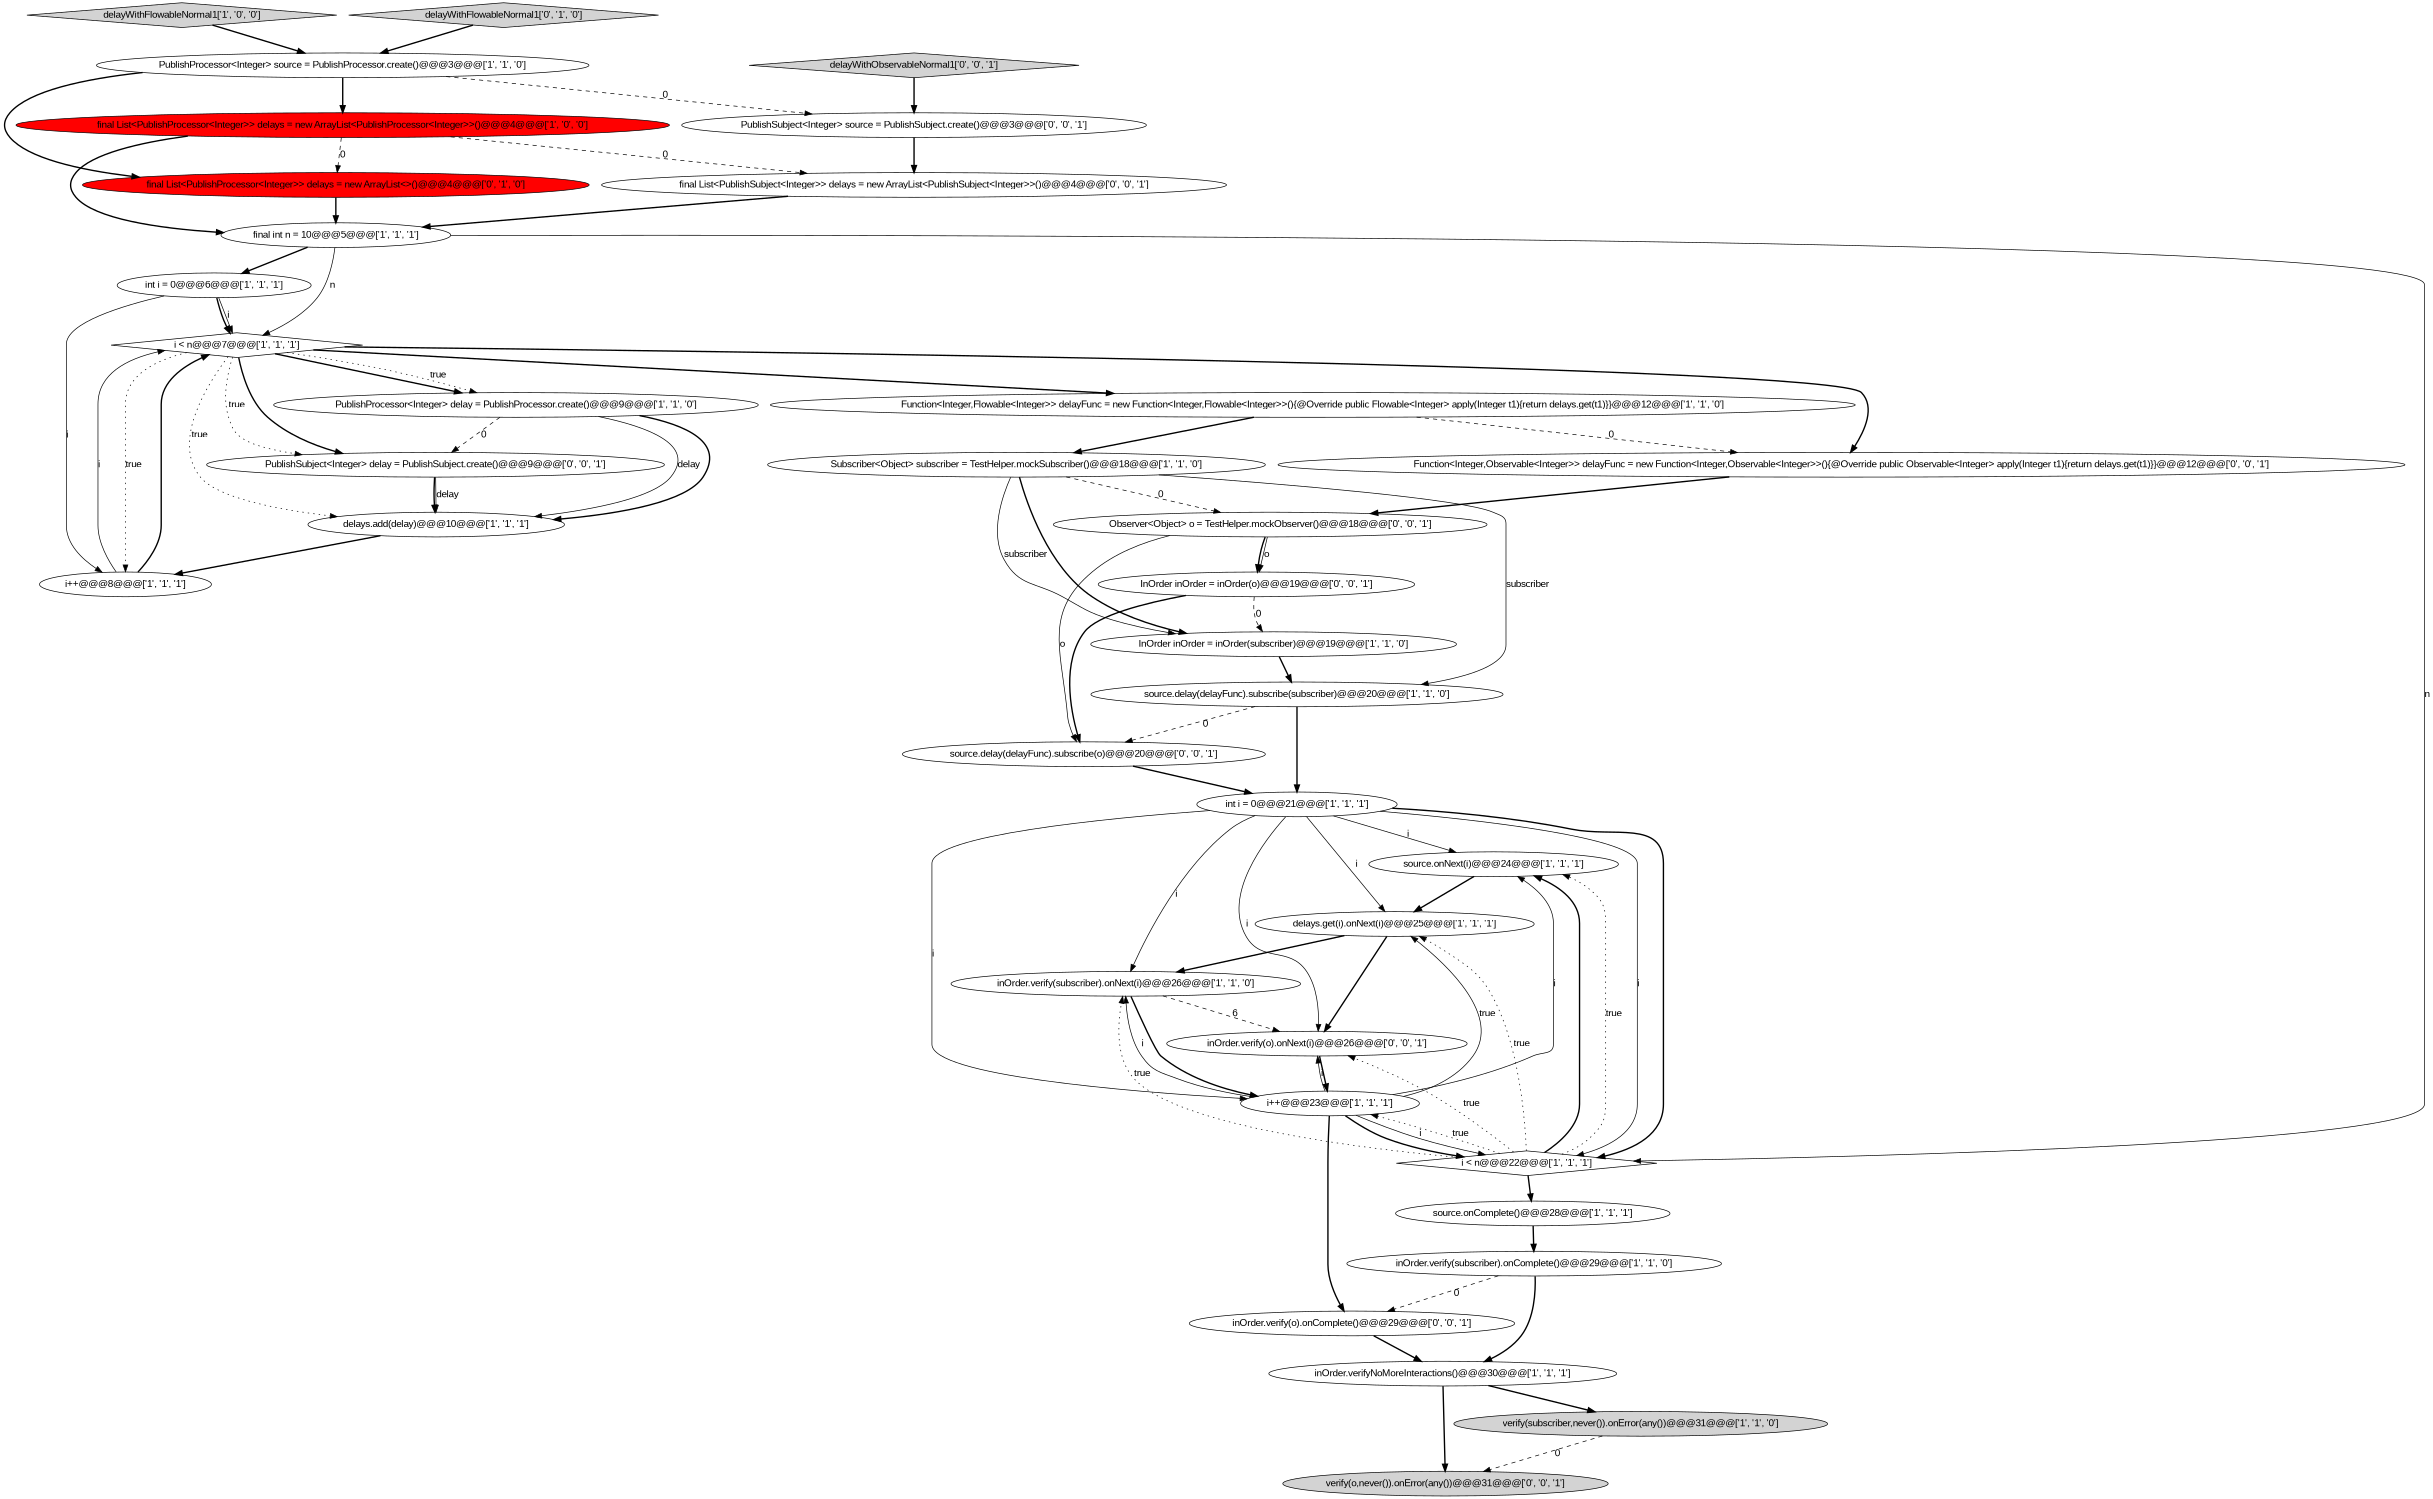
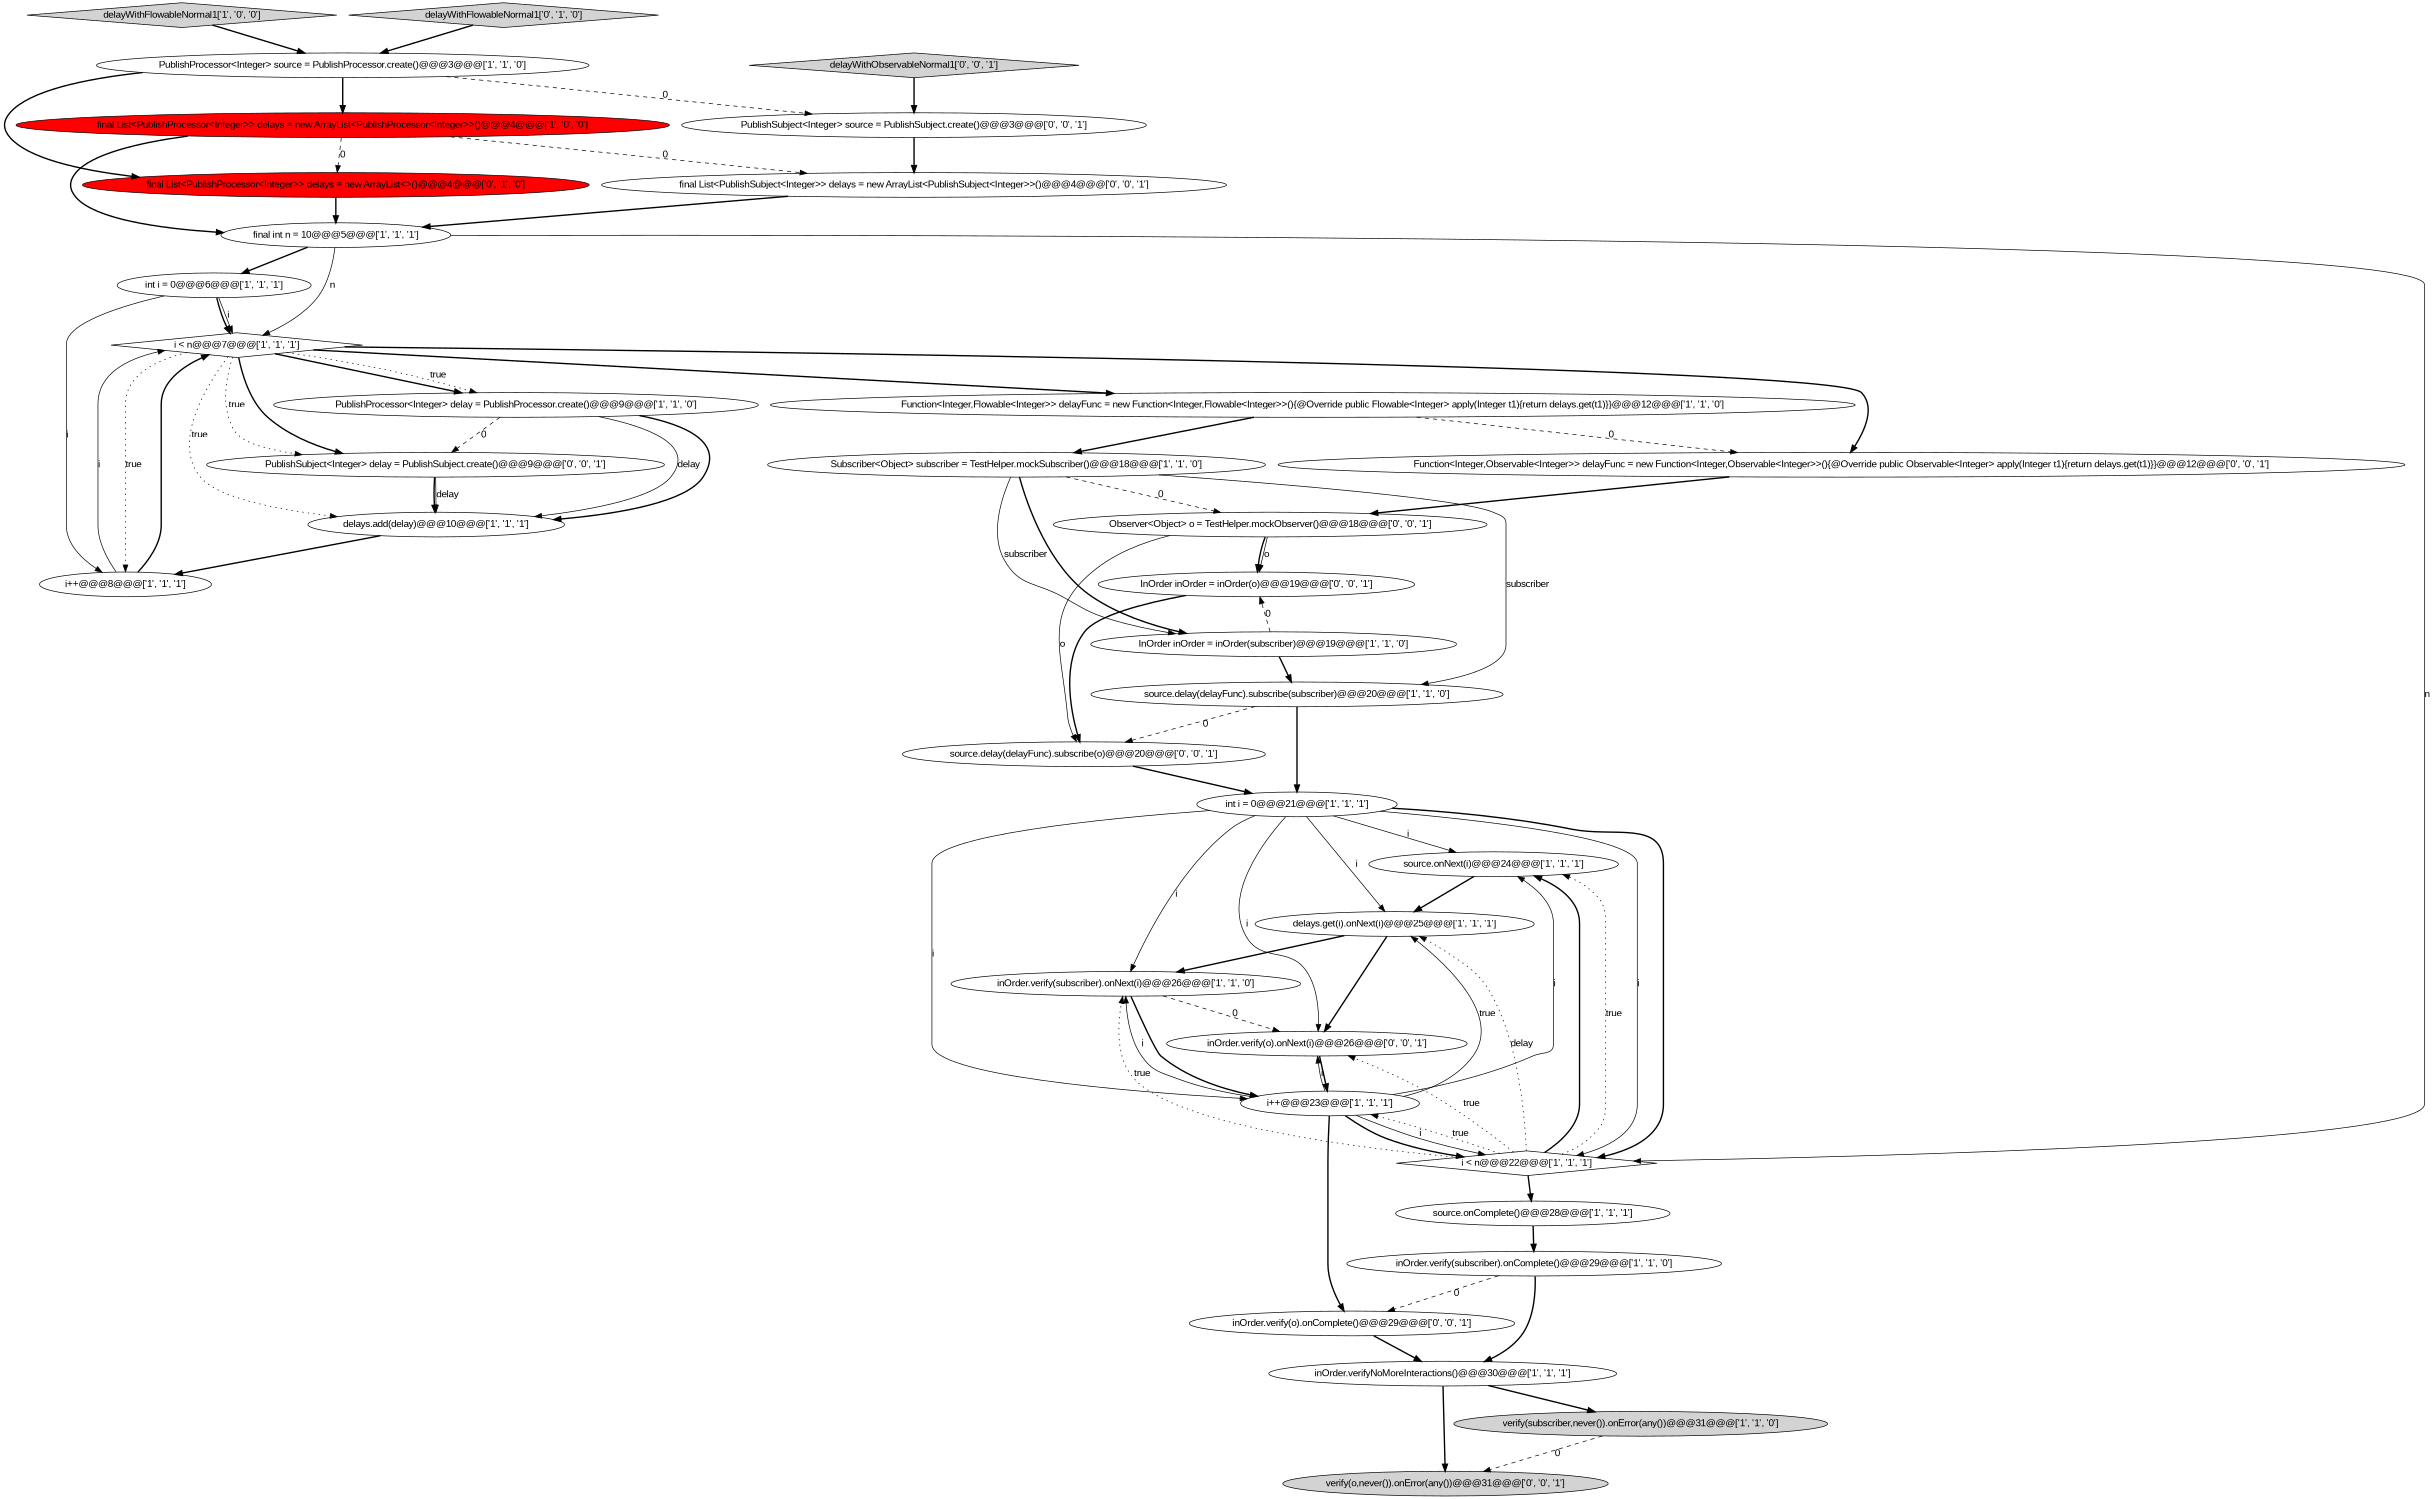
edge "InOrder inOrder = inOrder(o)@@@19@@@['0', '0', '1']" -> "InOrder inOrder = inOrder(subscriber)@@@19@@@['1', '1', '0']": reversed
edge "inOrder.verify(subscriber).onNext(i)@@@26@@@['1', '1', '0']" -> "inOrder.verify(o).onNext(i)@@@26@@@['0', '0', '1']": label "6" -> "0"
edge "i < n@@@22@@@['1', '1', '1']" -> "delays.get(i).onNext(i)@@@25@@@['1', '1', '1']": label "true" -> "delay"
